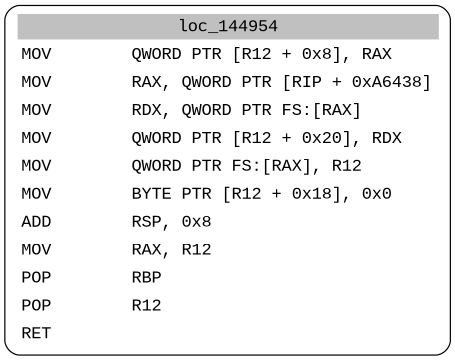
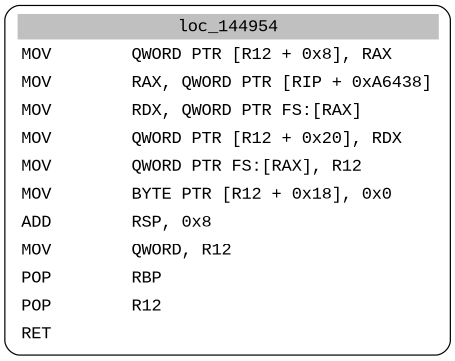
node "loc_144954": text "MOV        RAX, R12" -> "MOV        QWORD, R12"
